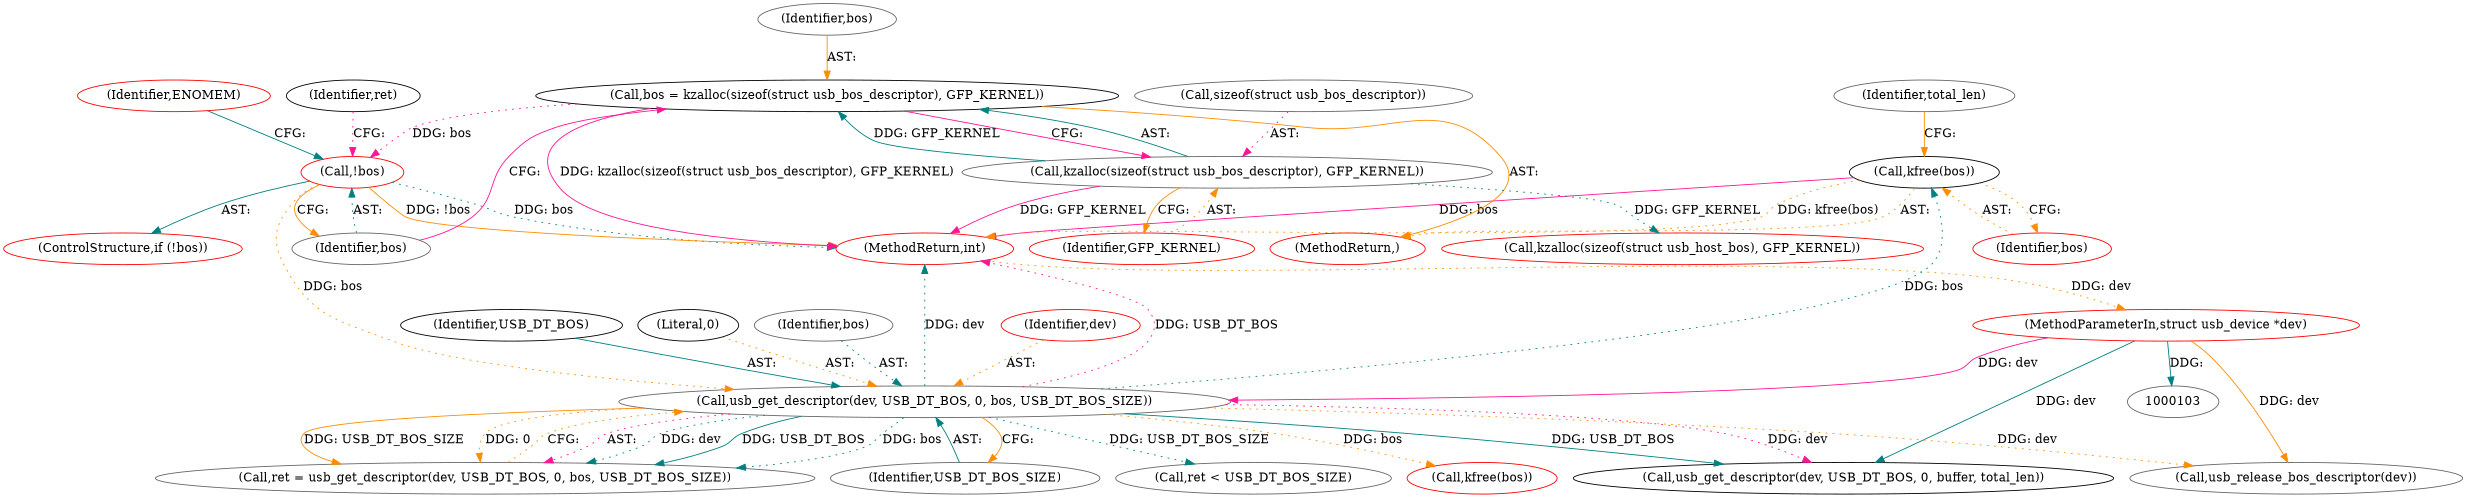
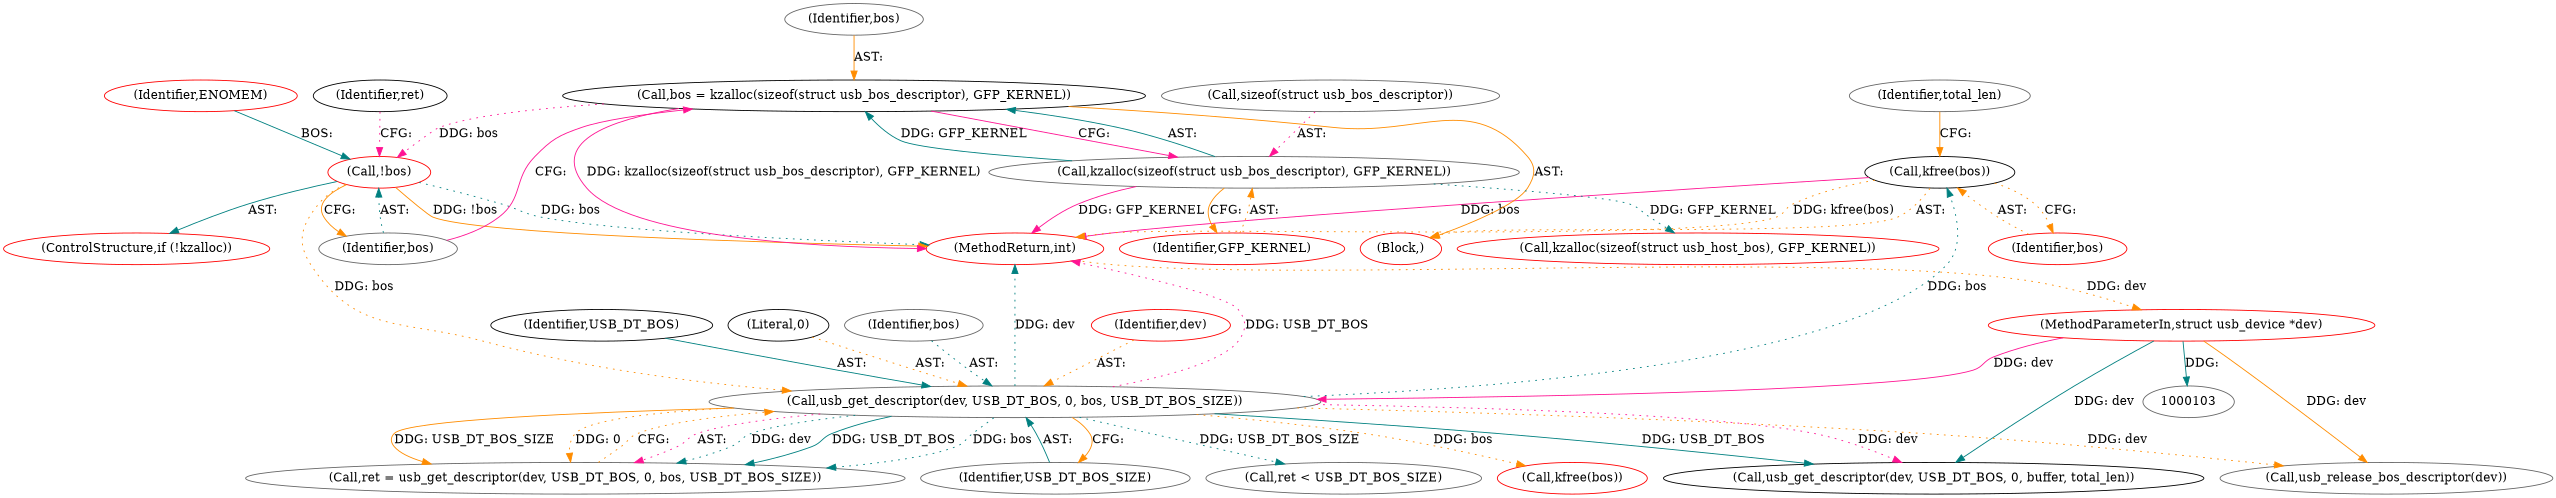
edge "(Identifier,ENOMEM)" -> "(Call,!bos)": label "CFG: " -> "BOS: "
node "(ControlStructure,if (!bos))": label "(ControlStructure,if (!bos))" -> "(ControlStructure,if (!kzalloc))"
node "(MethodReturn,)": label "(MethodReturn,)" -> "(Block,)"
